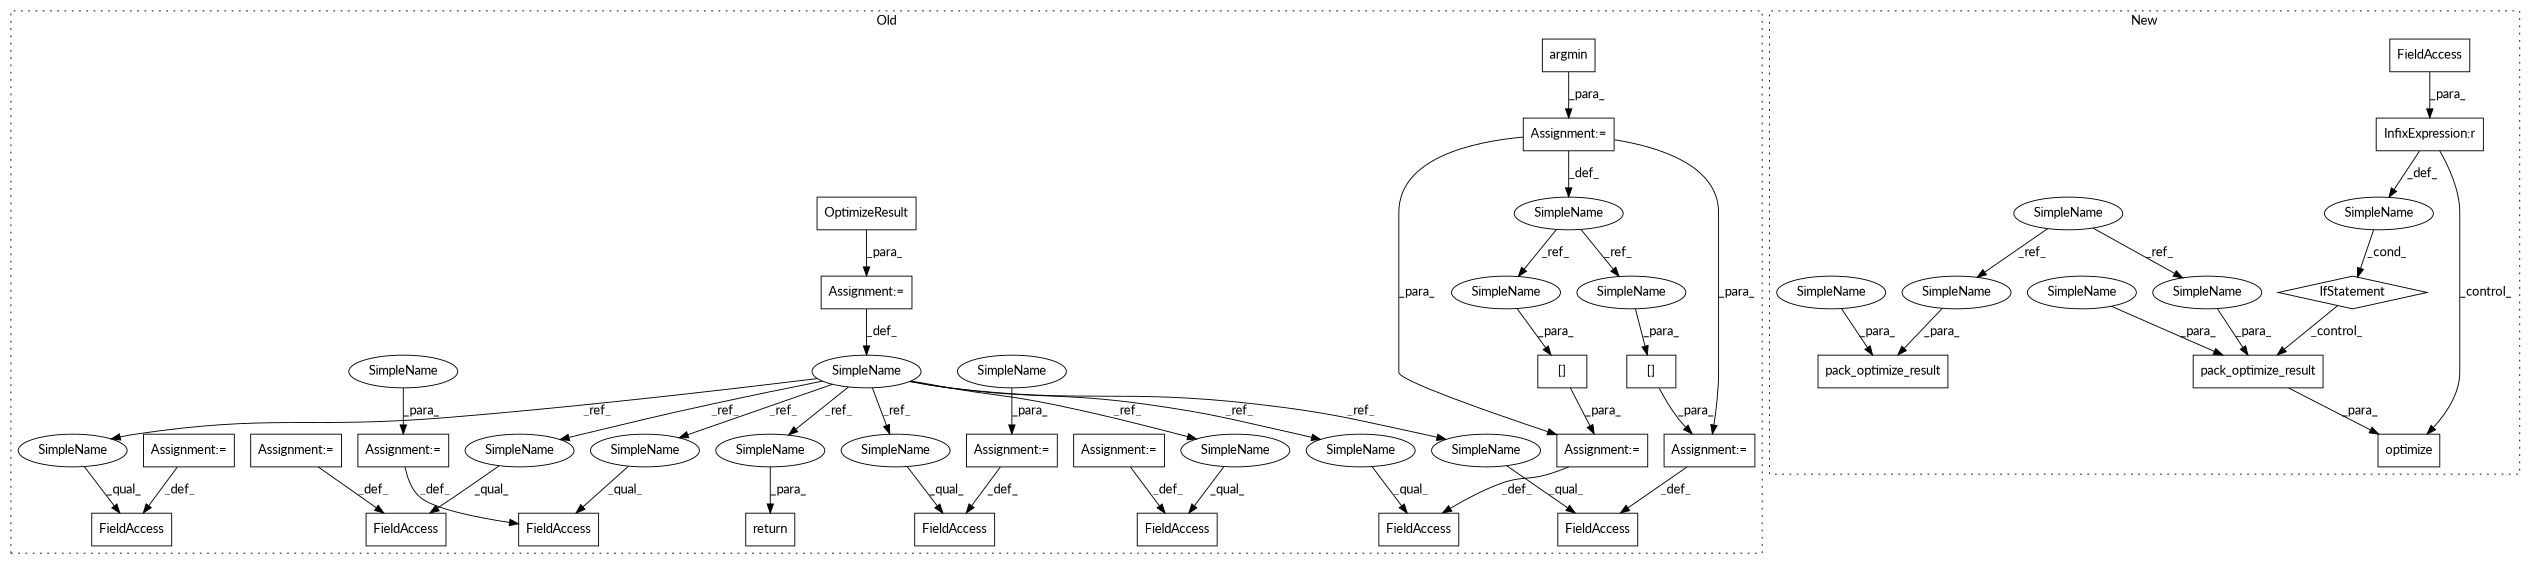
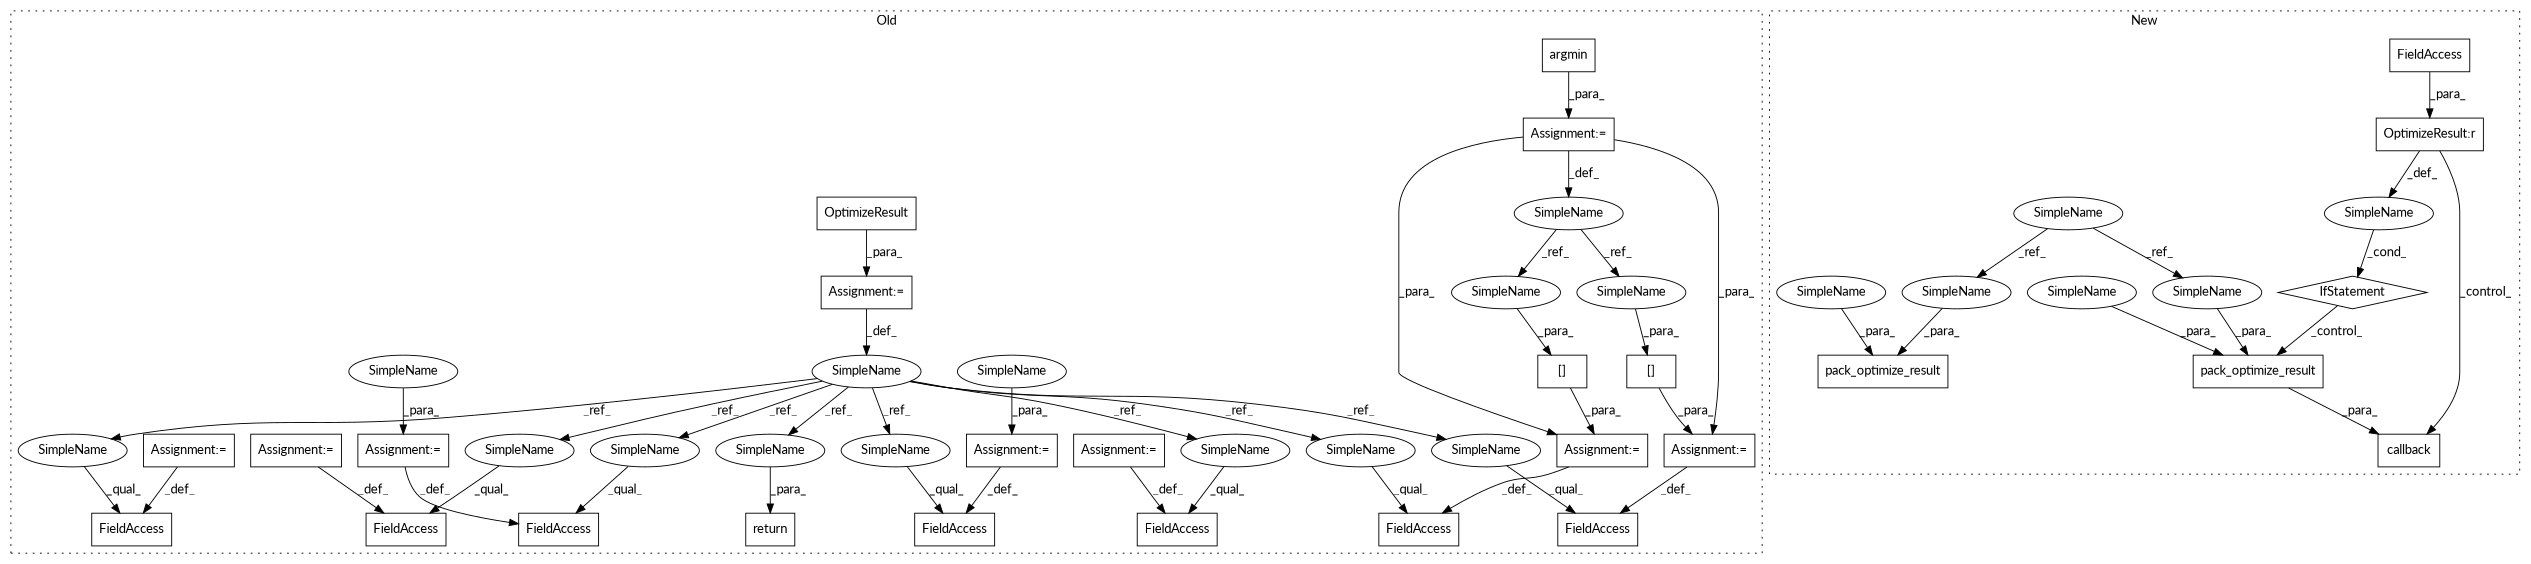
node "InfixExpression:r": label "InfixExpression:r" -> "OptimizeResult:r"
node "optimize": label "optimize" -> "callback"
